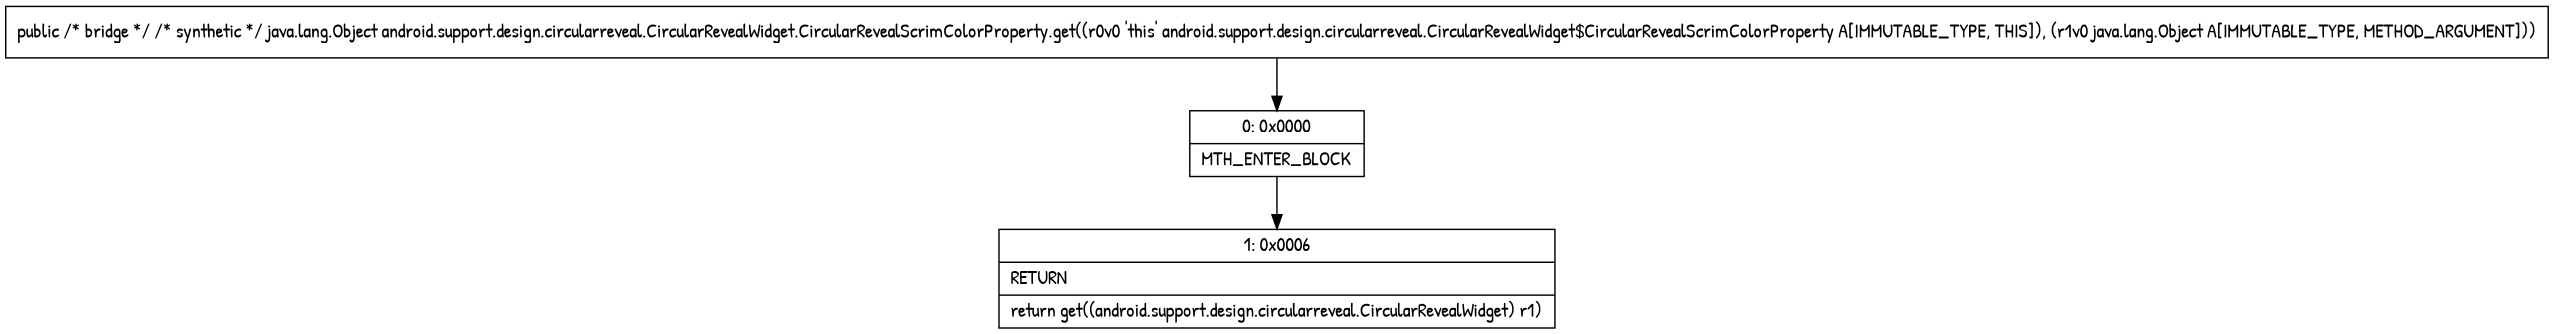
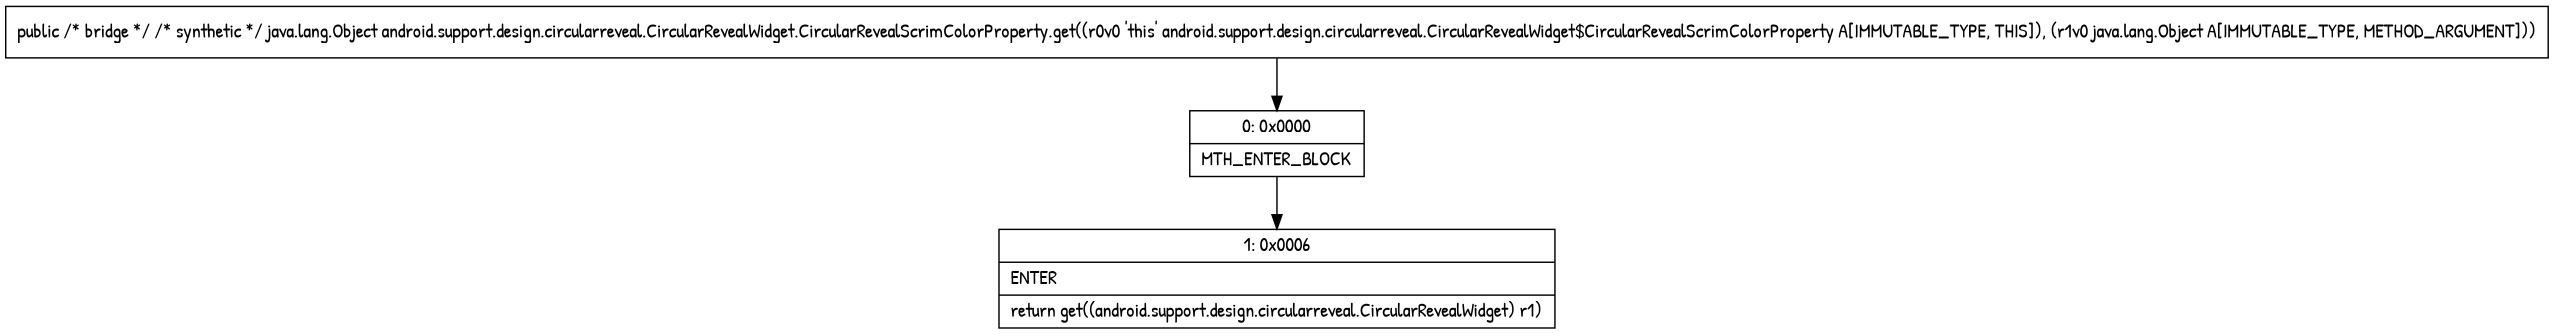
node "1: 0x0006": text "RETURN" -> "ENTER"
